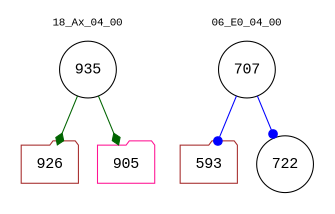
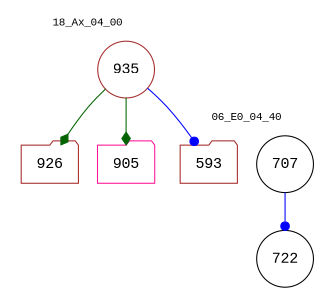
cluster "06_E0_04_00": label "06_E0_04_00" -> "06_E0_04_40"
node "935": color black -> brown
edge "707" -> "593": now "935" -> "593"
